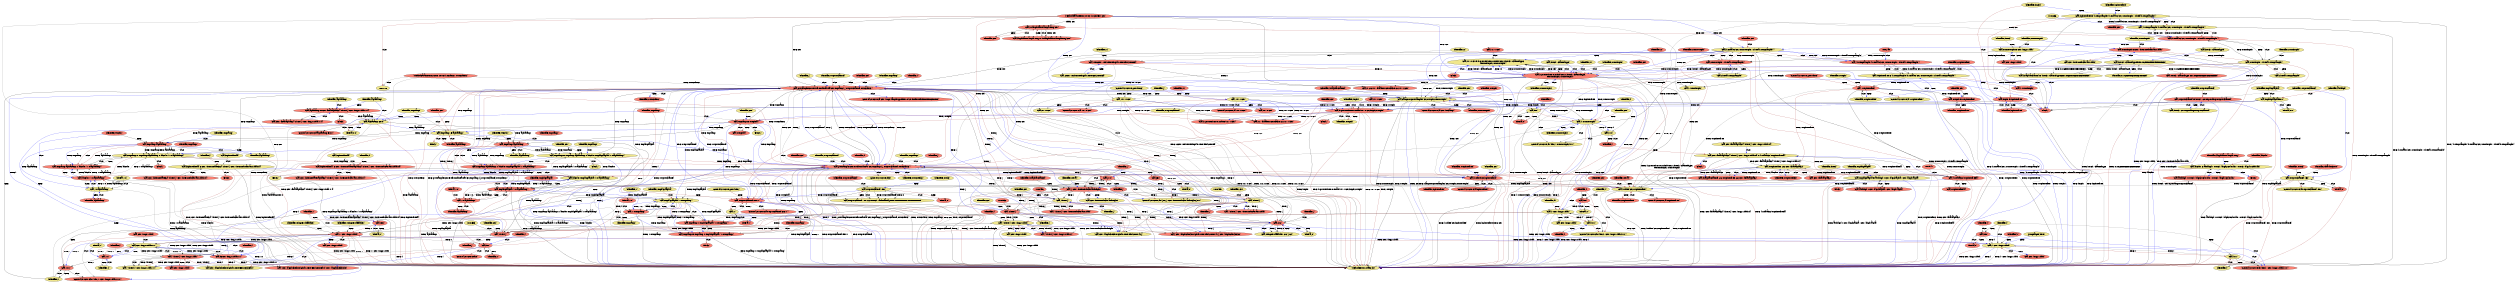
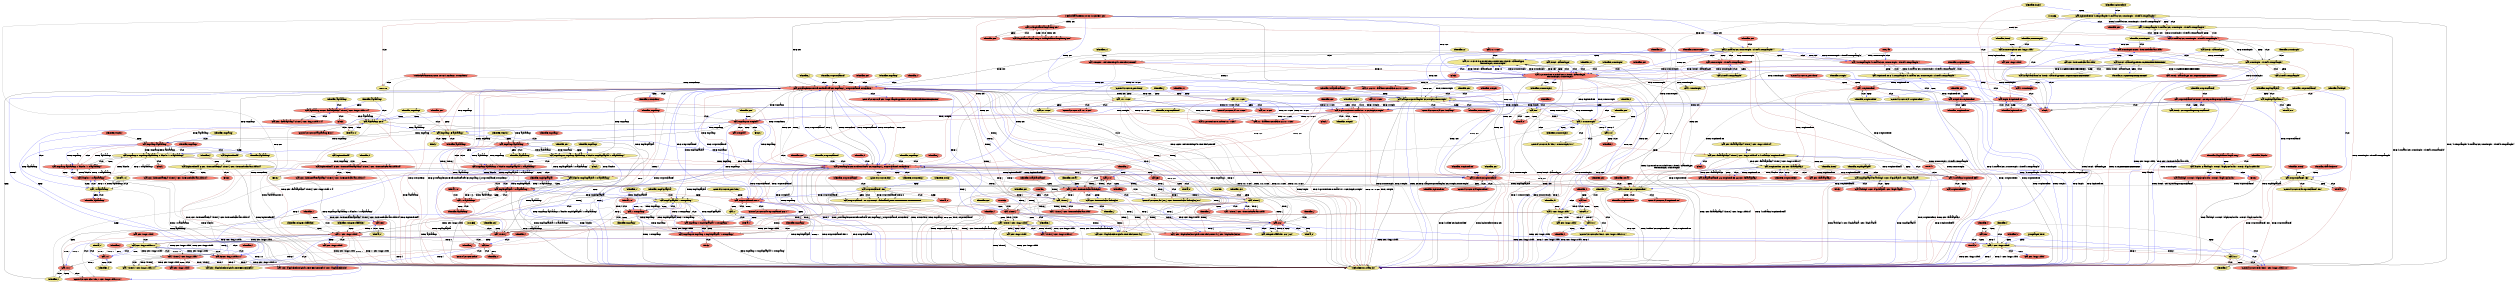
node "(Call,&ctx->resize_settings[IW_DIMENSION_H])": removed
edge "(Call,outpix_tofree && ctx->final_alpha32)" -> "(Call,ctx->final_alpha32)": label "CFG: " -> "AST: "
edge "(ControlStructure,if(output_channel == -1))" -> "(Call,tmpsamp + tmpbkgdalpha*(1.0-tmpsamp))": now "(Call,1.0-tmpsamp)" -> "(Call,tmpsamp + tmpbkgdalpha*(1.0-tmpsamp))"
